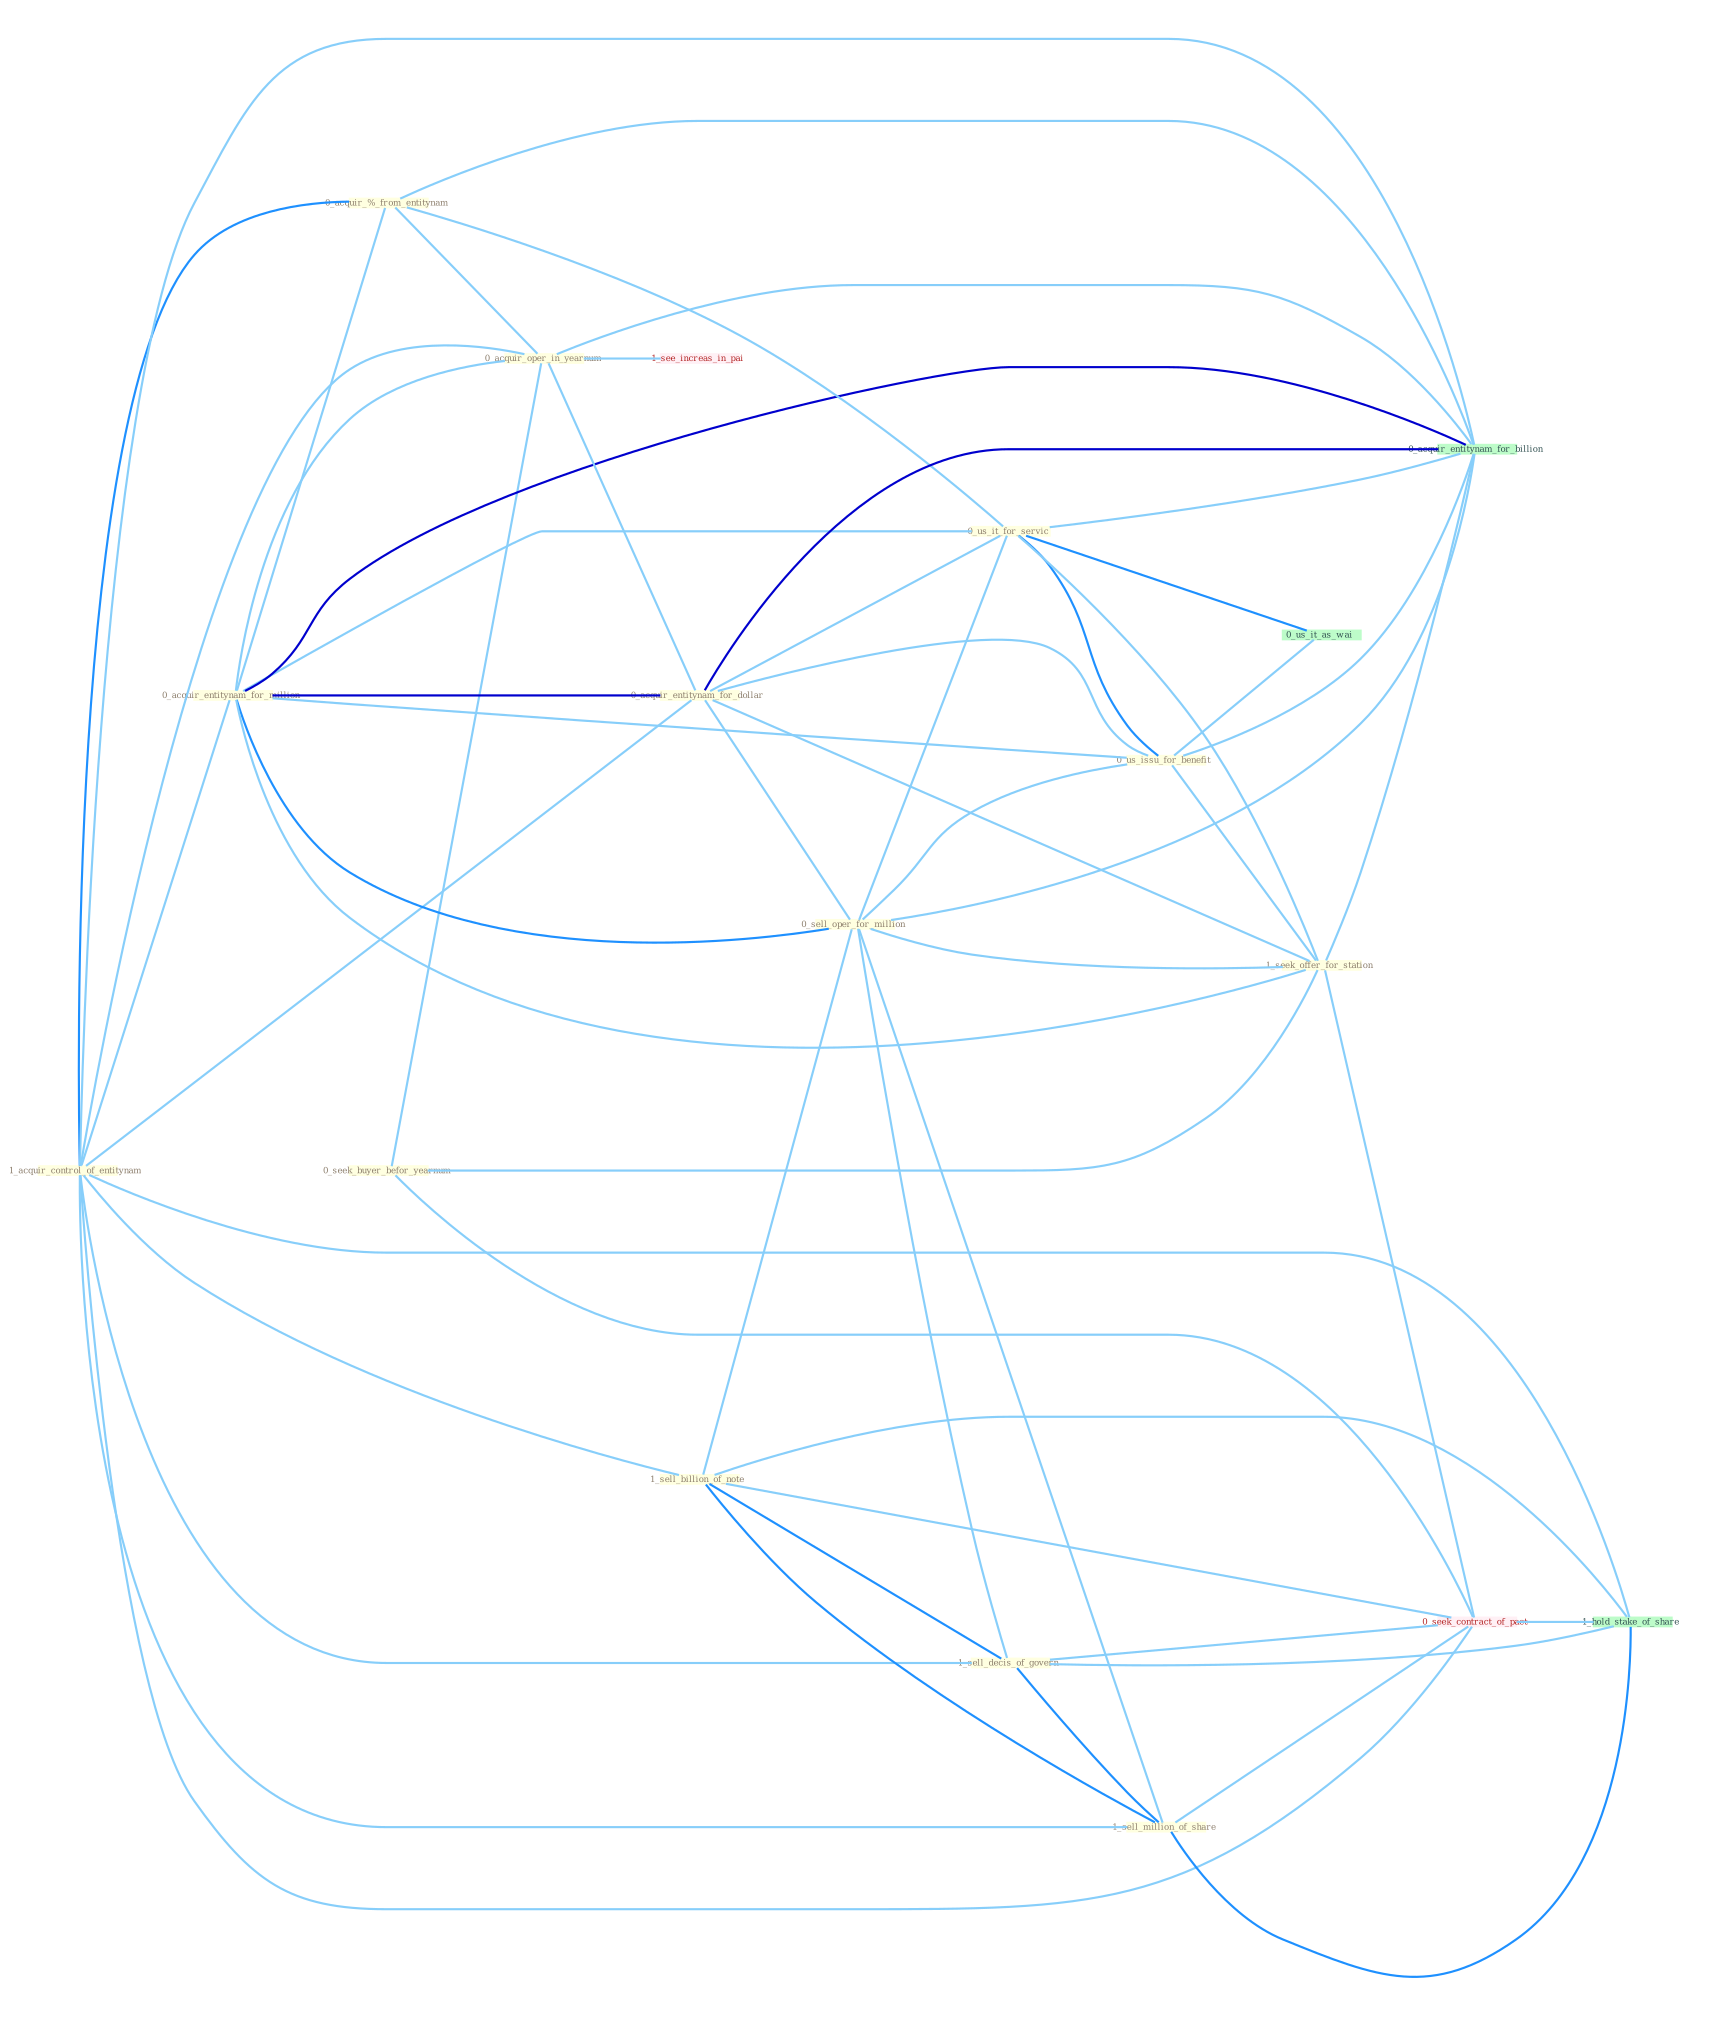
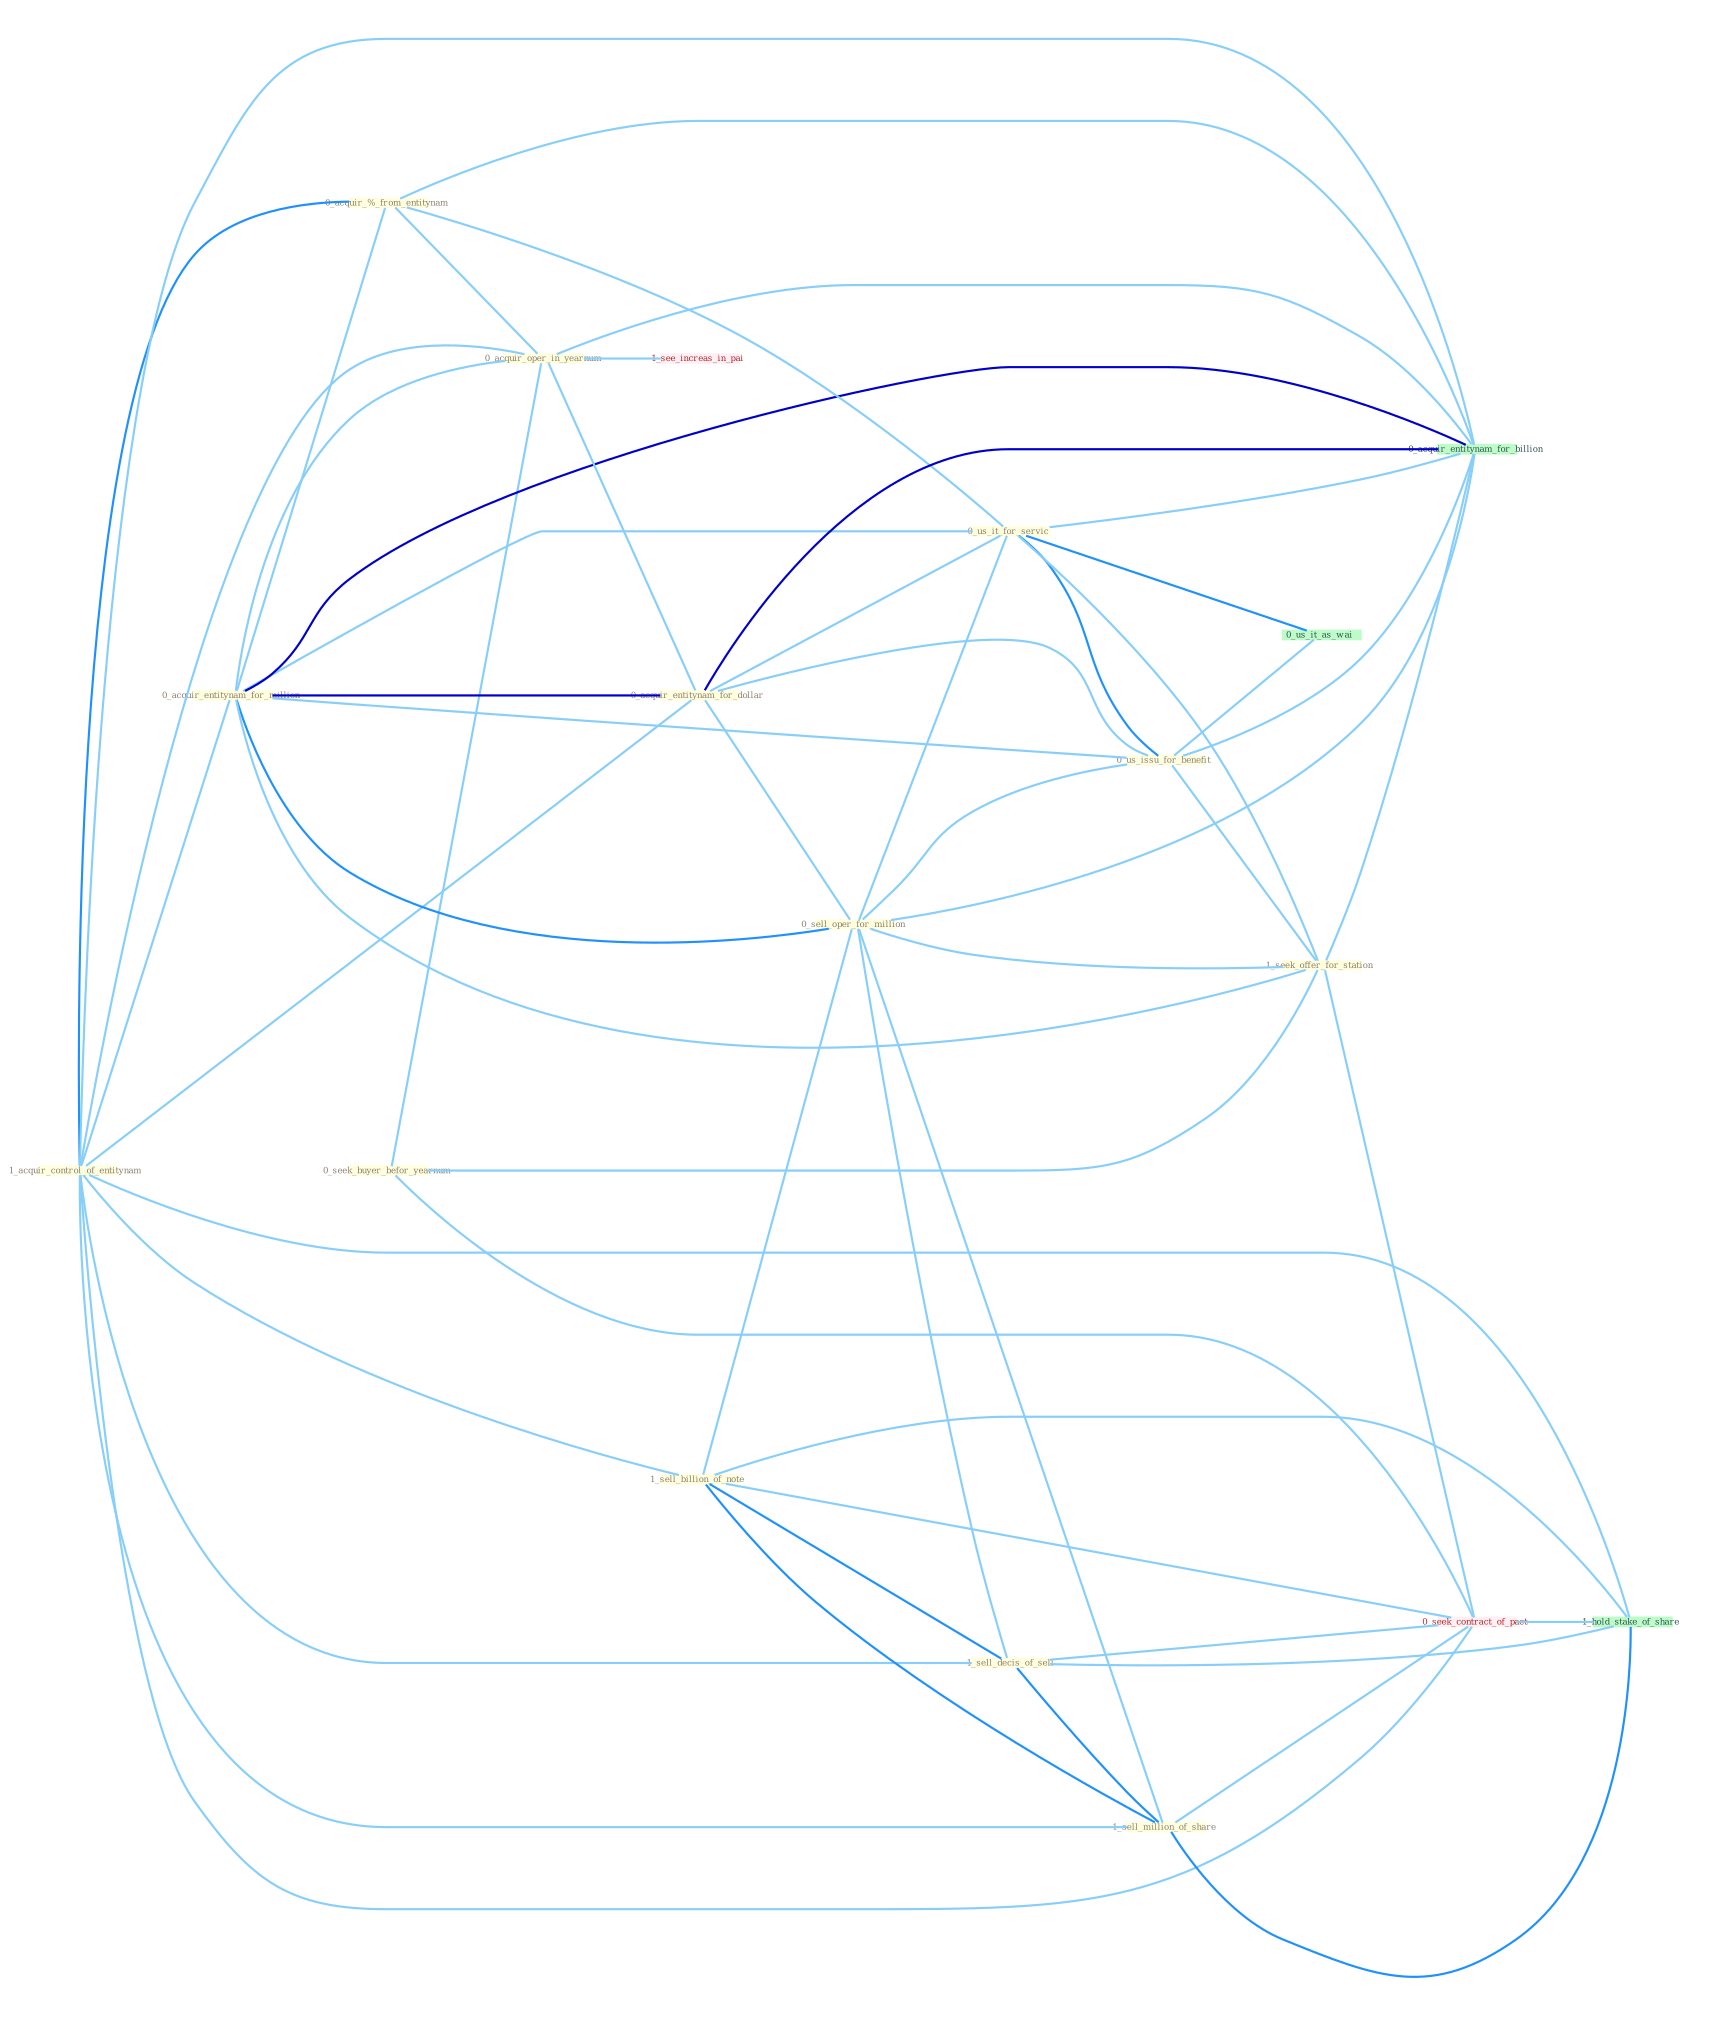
edge "0_acquir_entitynam_for_dollar" -- "1_seek_offer_for_station": removed
node "1_sell_decis_of_govern": label "1_sell_decis_of_govern" -> "1_sell_decis_of_sell"
